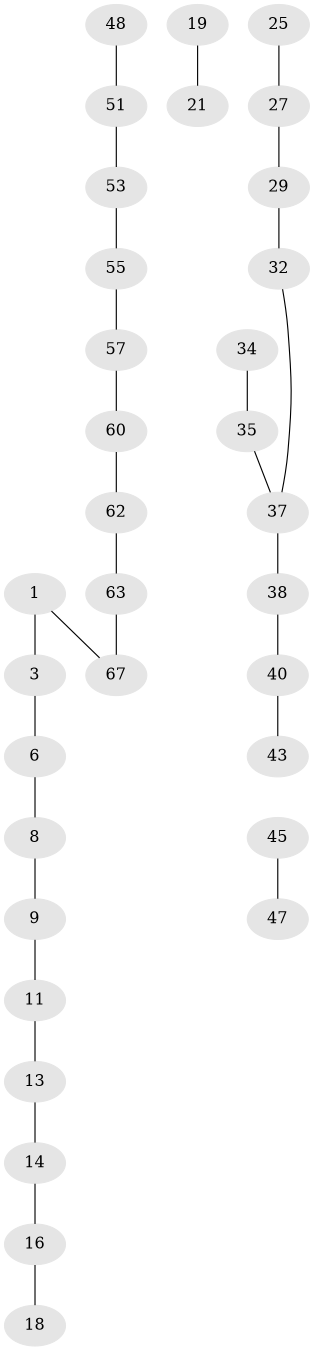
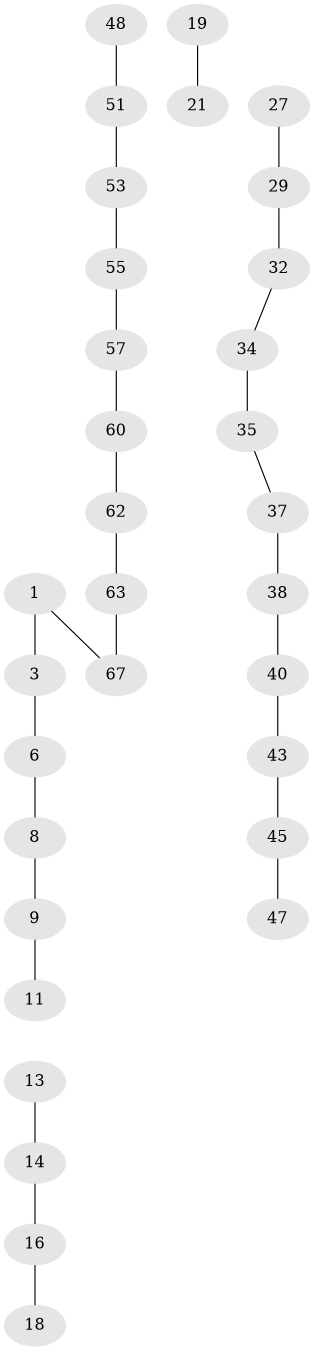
node "25": removed
edge "32" -- "37": now "32" -- "34"
edge "43" -- "45": added
edge "11" -- "13": removed
